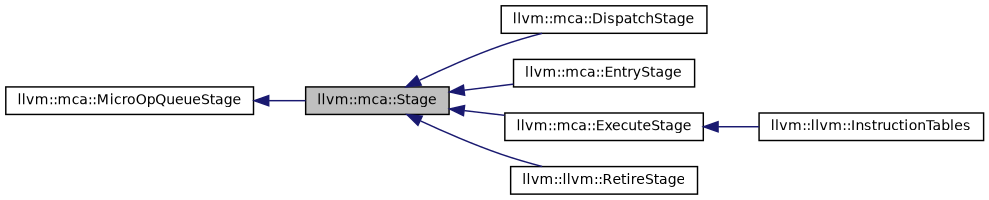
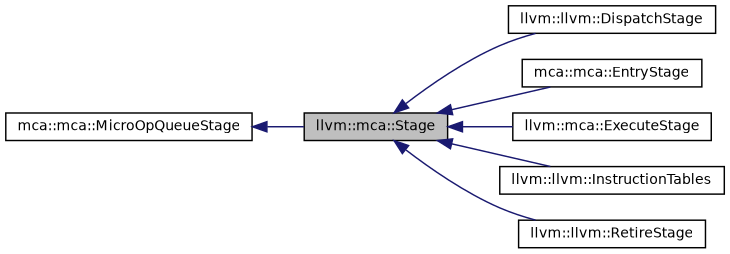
node "llvm::mca::DispatchStage": label "llvm::mca::DispatchStage" -> "llvm::llvm::DispatchStage"
node "llvm::mca::EntryStage": label "llvm::mca::EntryStage" -> "mca::mca::EntryStage"
node "llvm::mca::MicroOpQueueStage": label "llvm::mca::MicroOpQueueStage" -> "mca::mca::MicroOpQueueStage"
edge "llvm::llvm::InstructionTables" -> "llvm::mca::ExecuteStage": now "llvm::llvm::InstructionTables" -> "llvm::mca::Stage"
